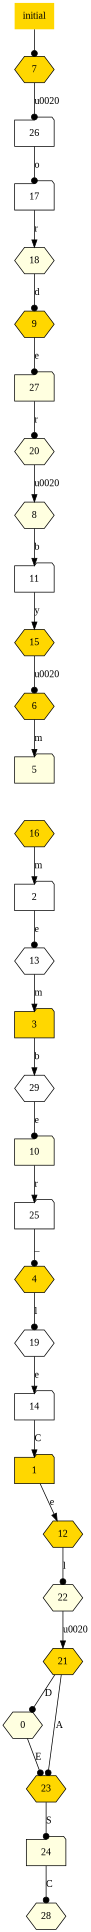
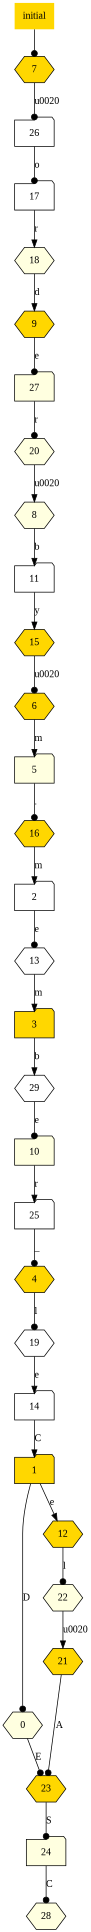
edge "18" -> "9": arrowhead dot -> normal
edge "5" -> "16": added, label "."
edge "21" -> "0": now "1" -> "0"
